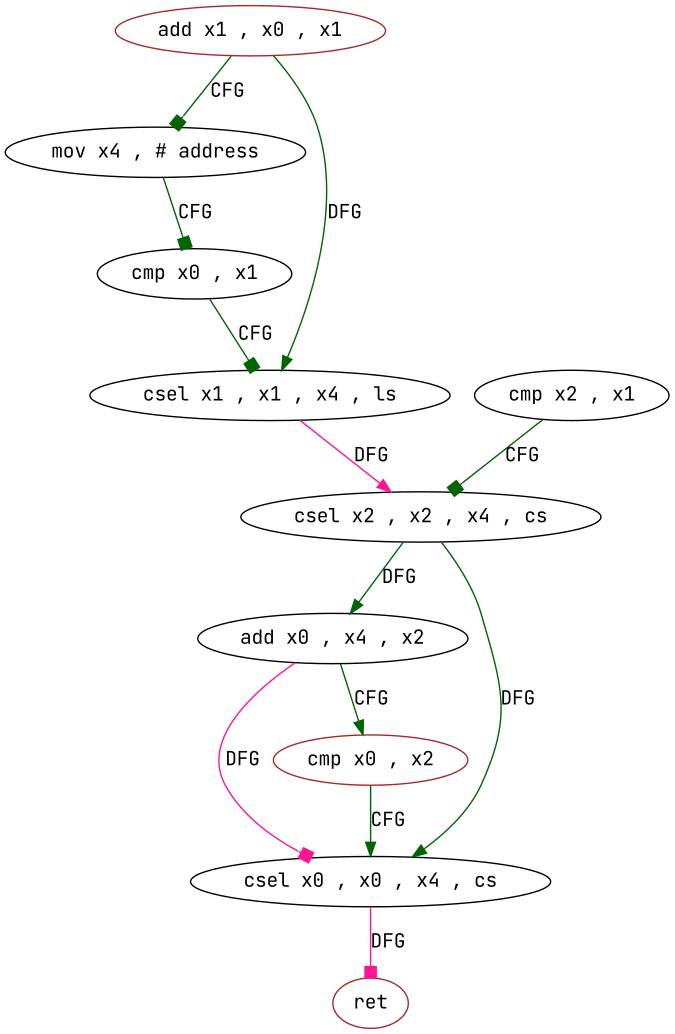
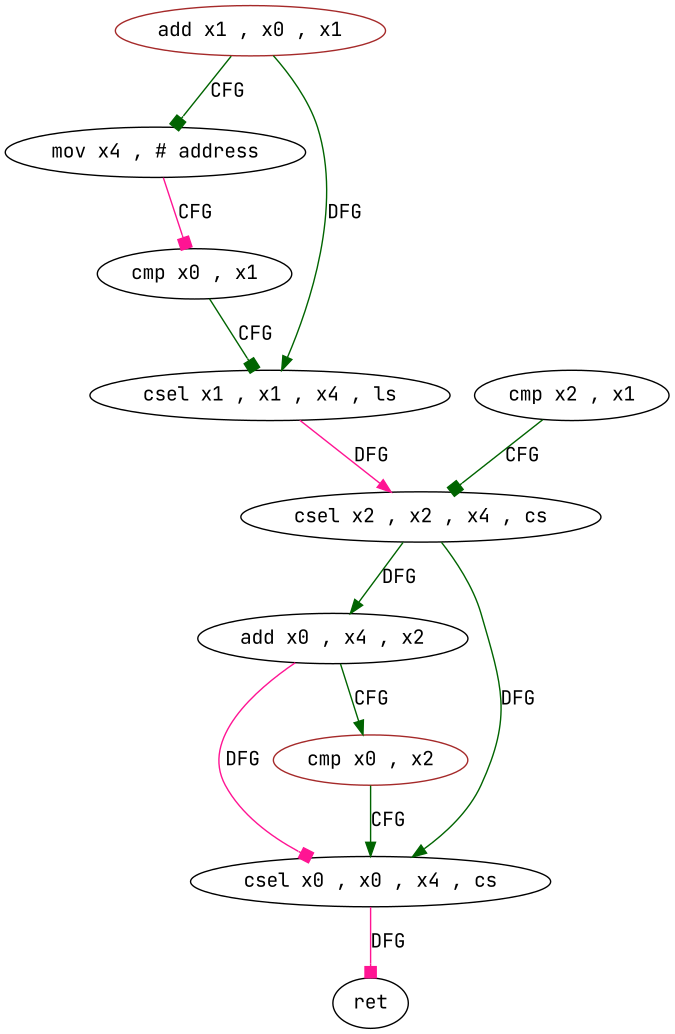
edge "mov x4 , # address" -> "cmp x0 , x1": color darkgreen -> deeppink
node "ret": color brown -> black
